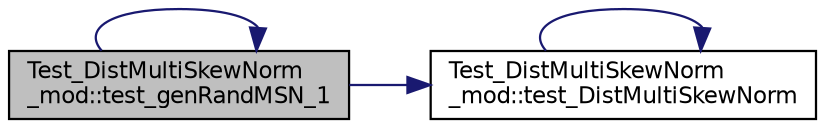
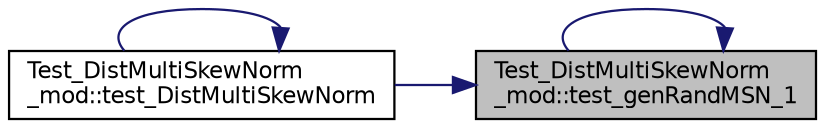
edge "Test_DistMultiSkewNorm _mod::test_genRandMSN_1" -> "Test_DistMultiSkewNorm _mod::test_DistMultiSkewNorm": reversed
